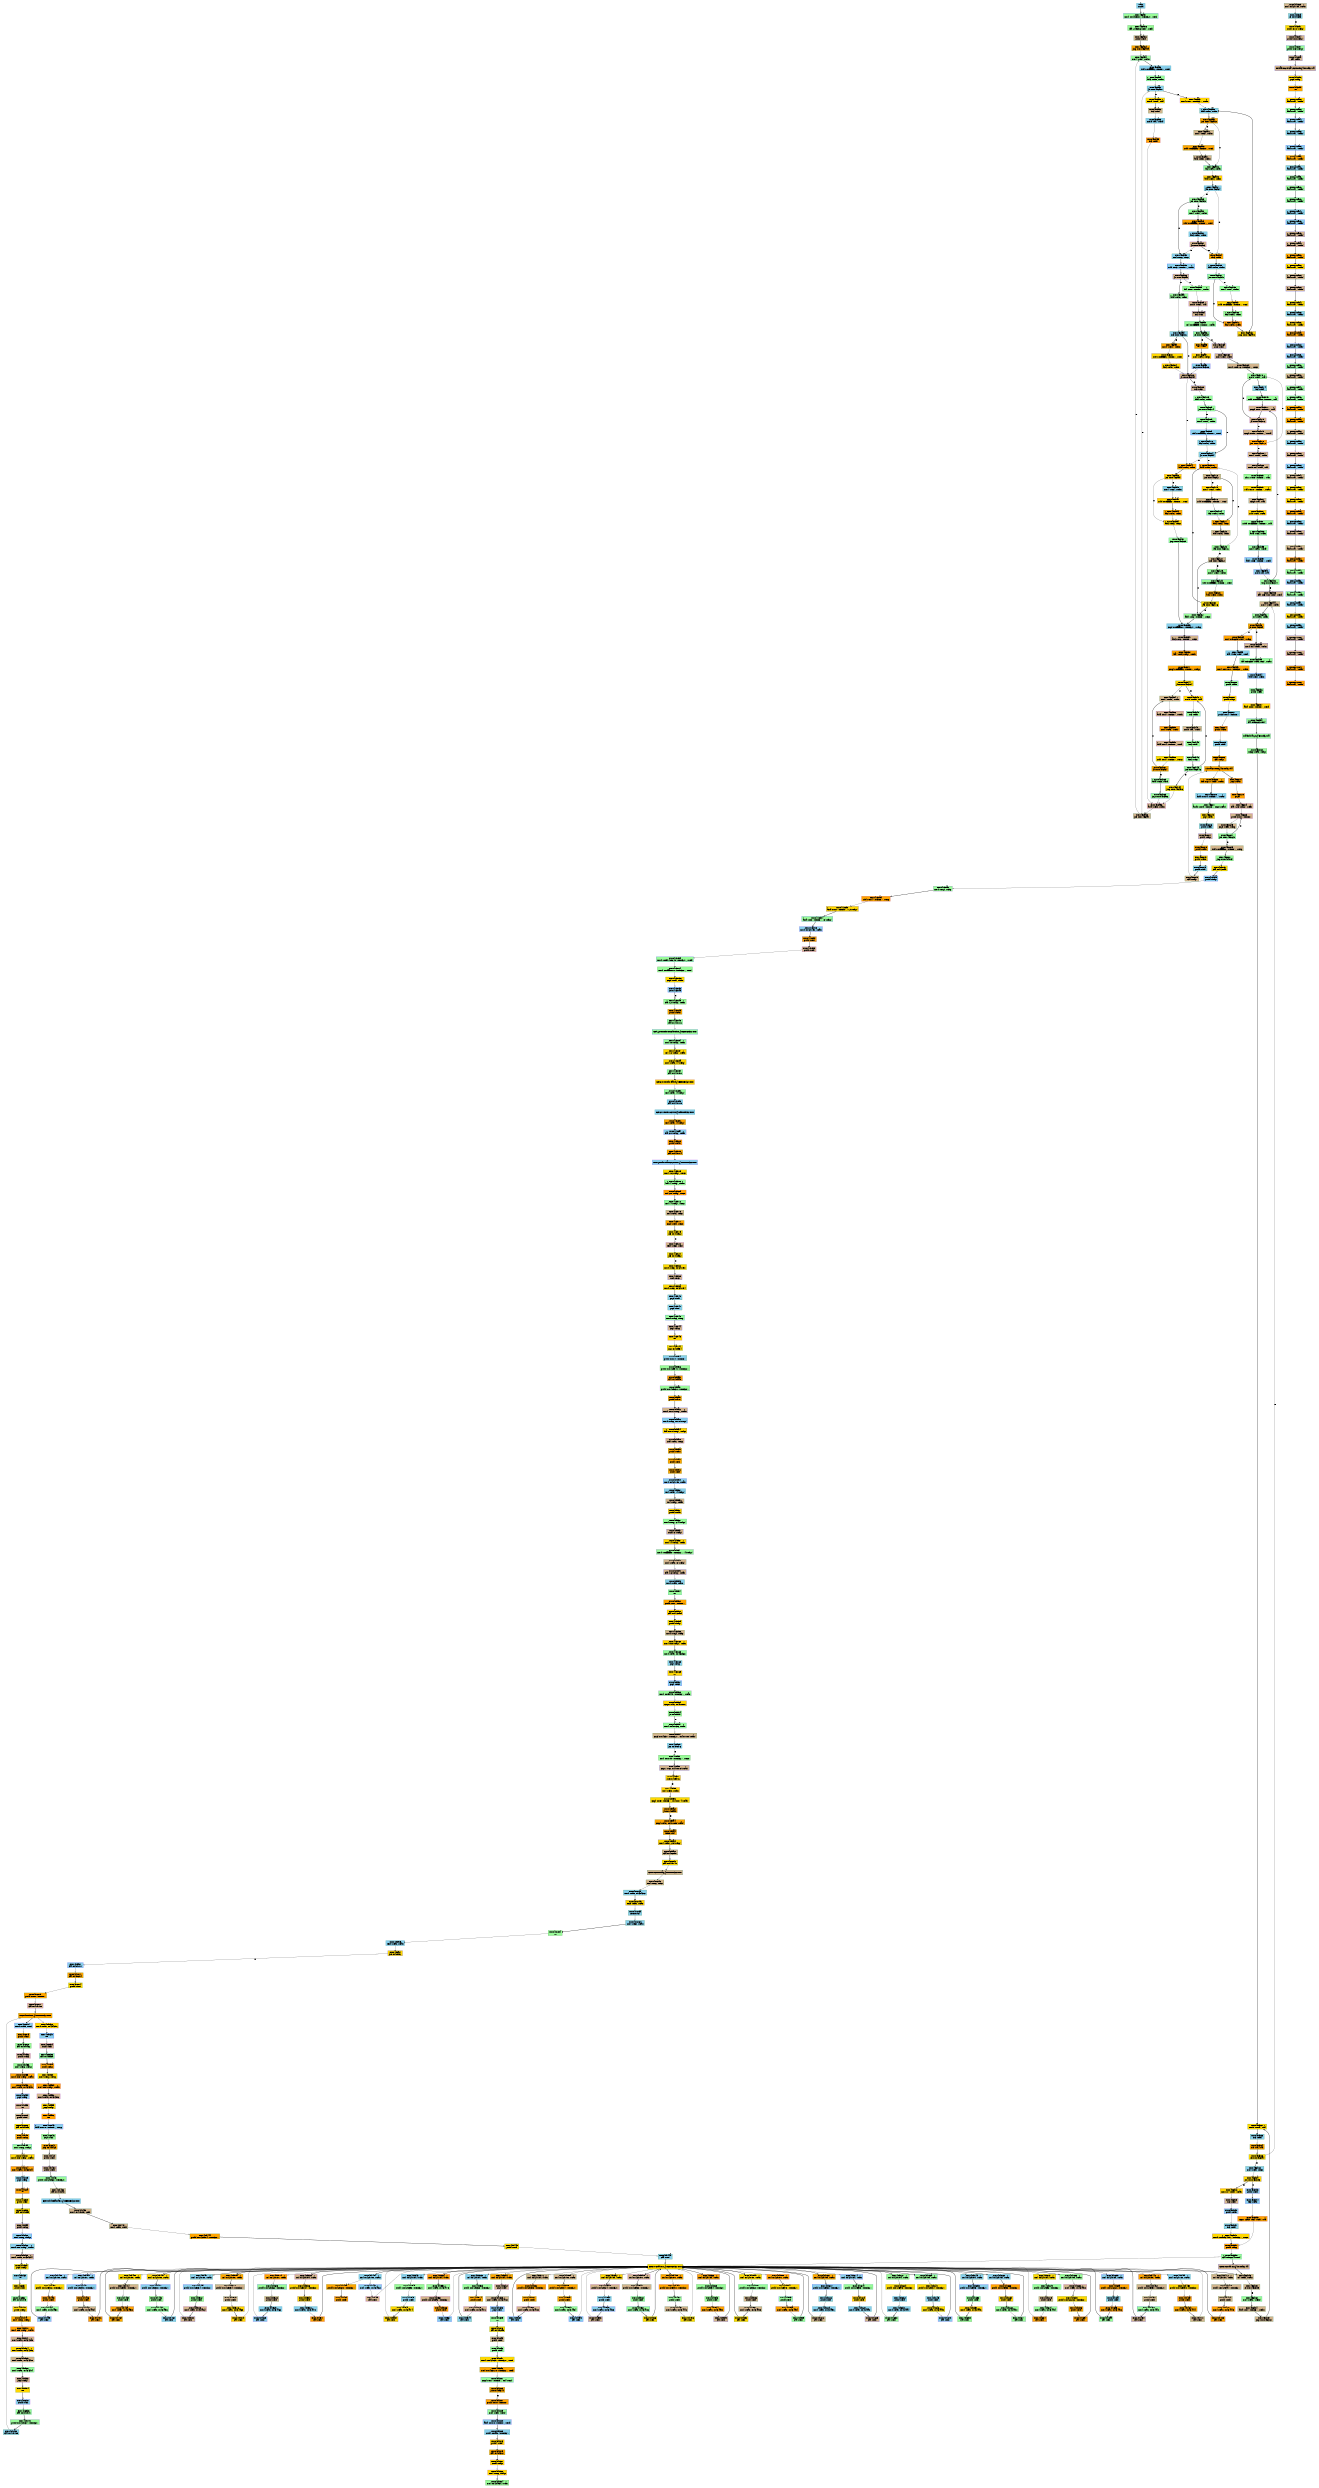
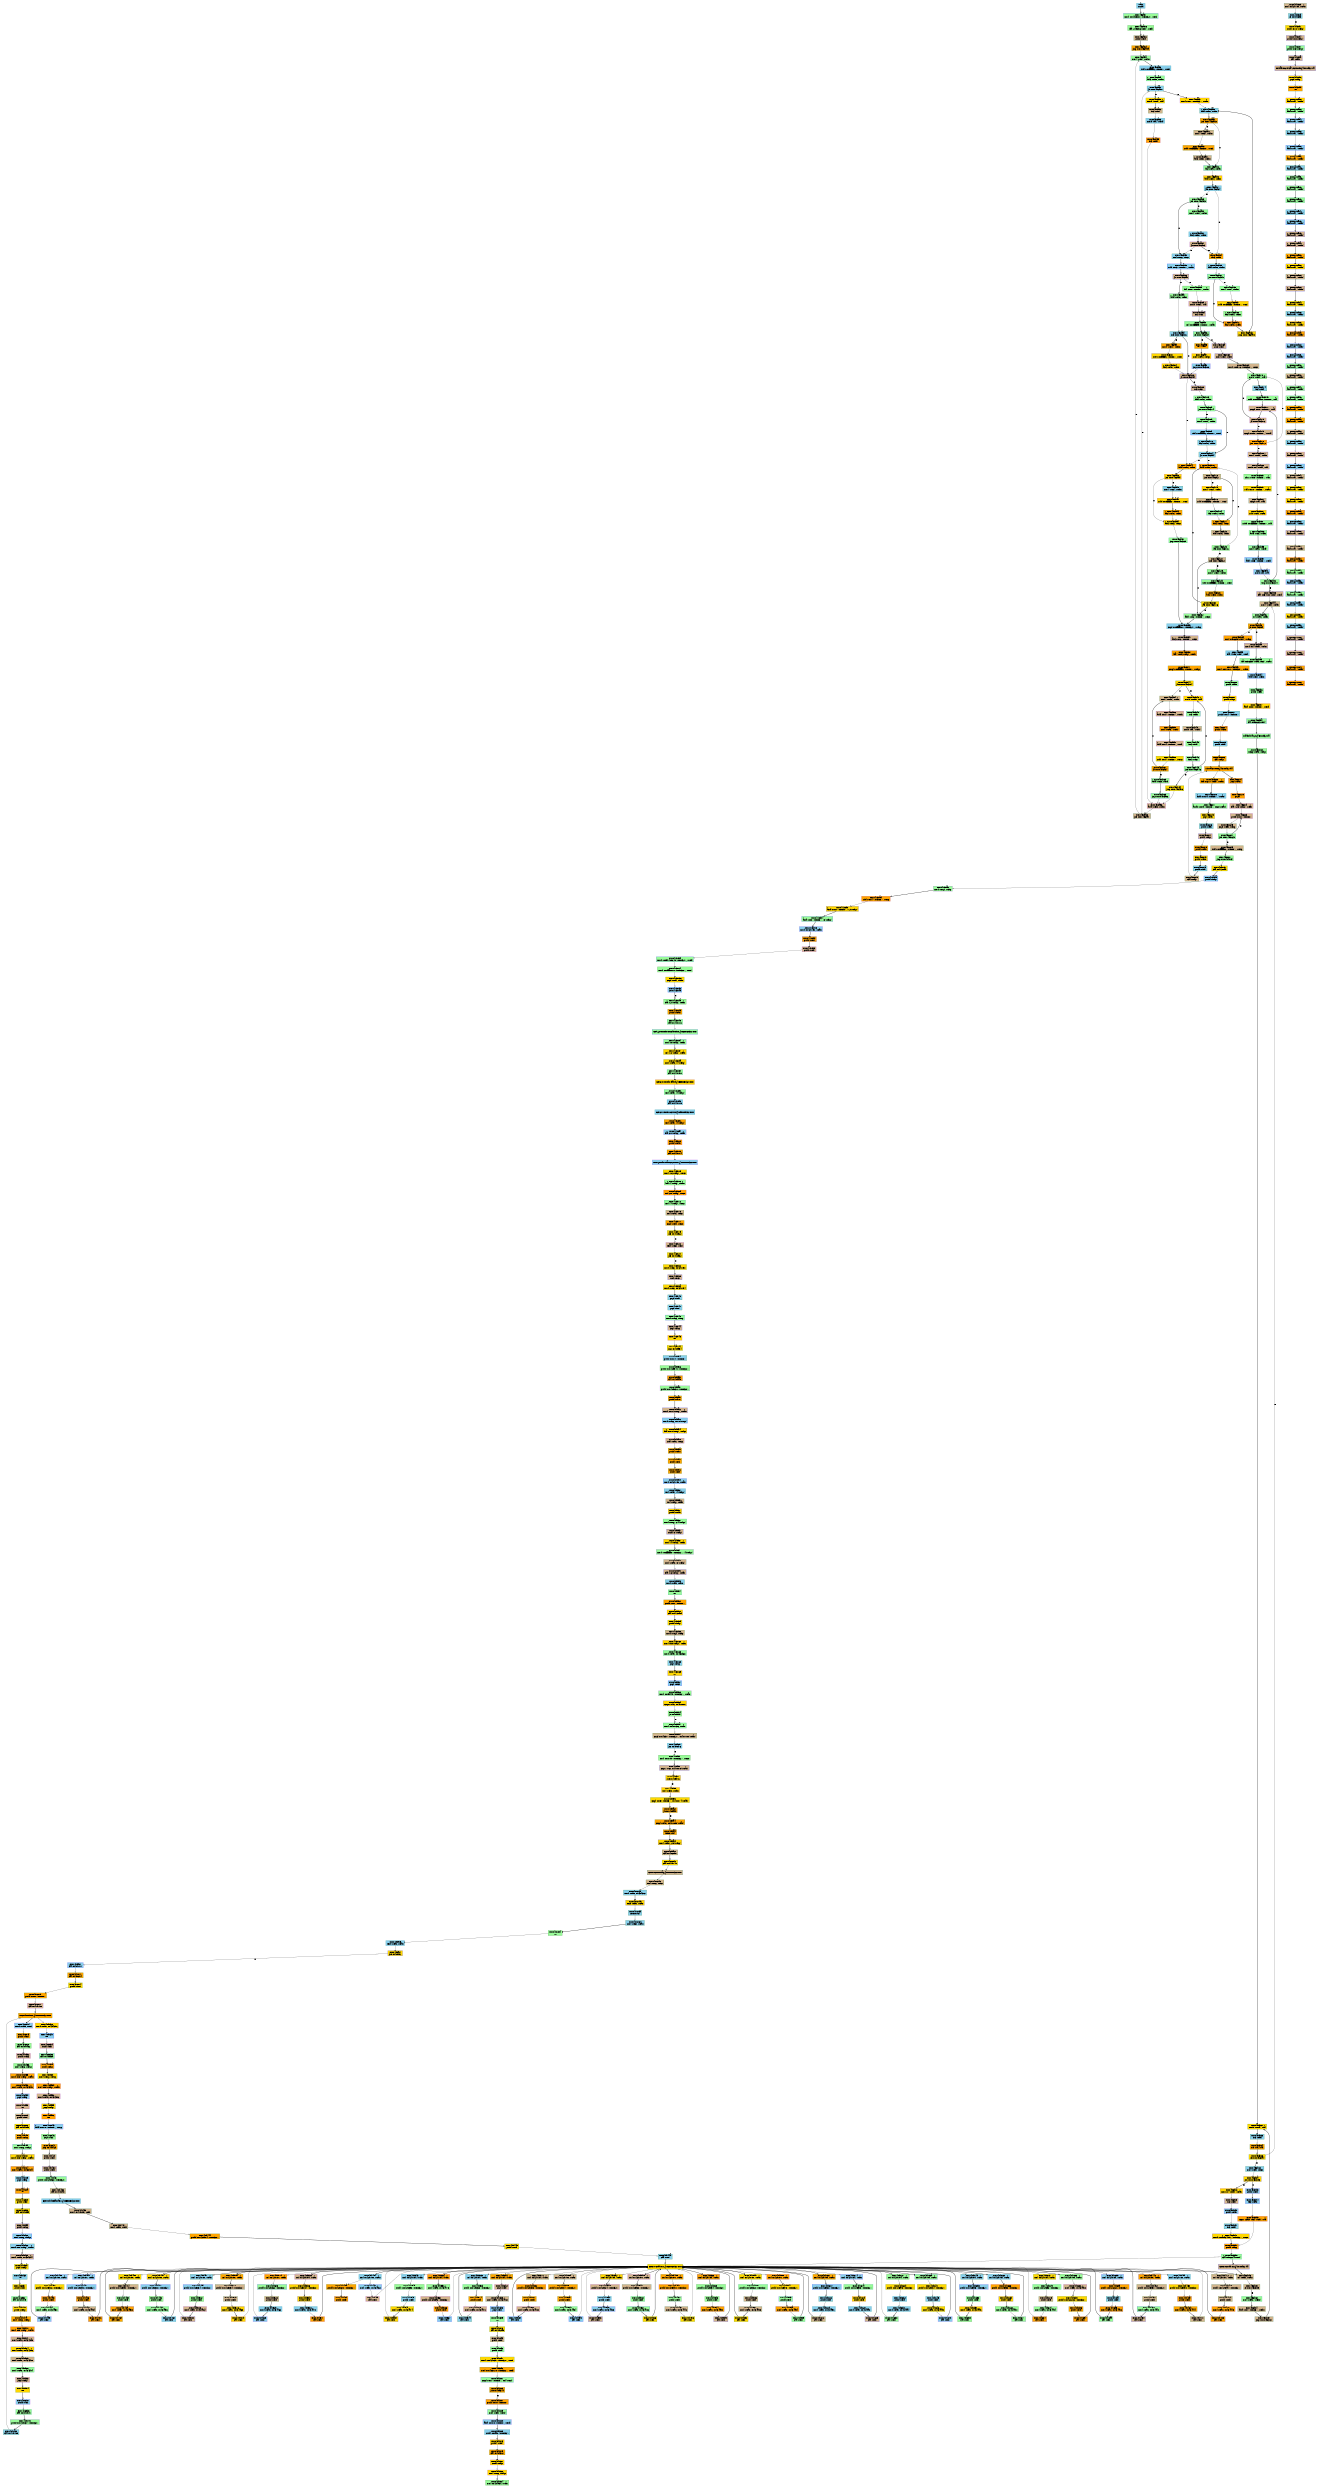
node "0x00456abd subl $0xfffffffc<UINT8>, %esi": removed
